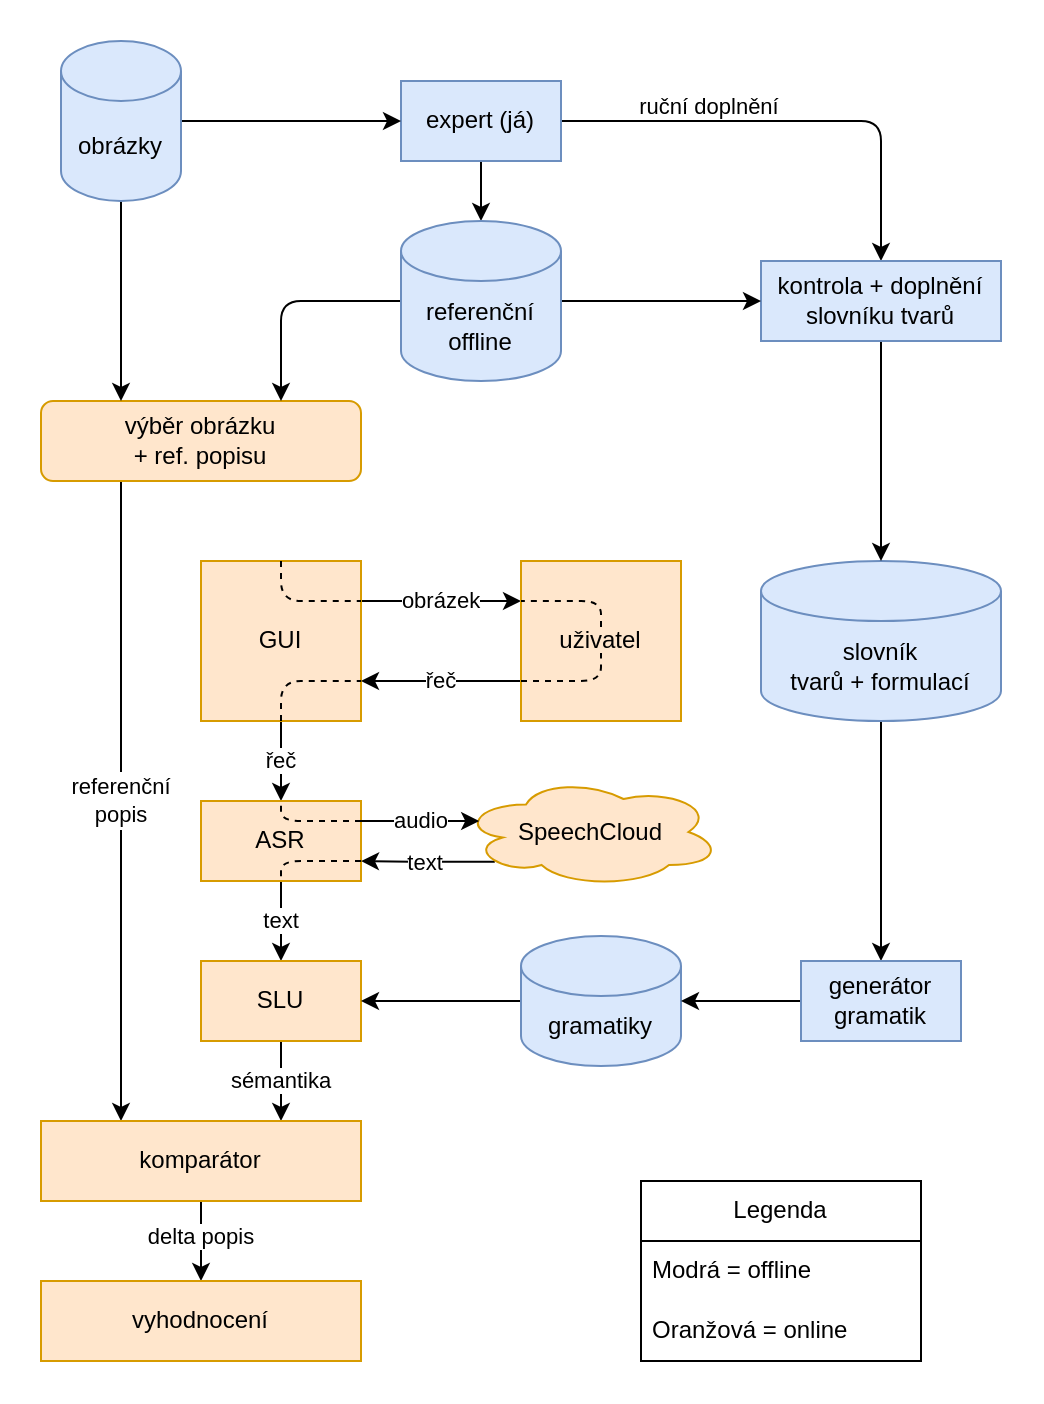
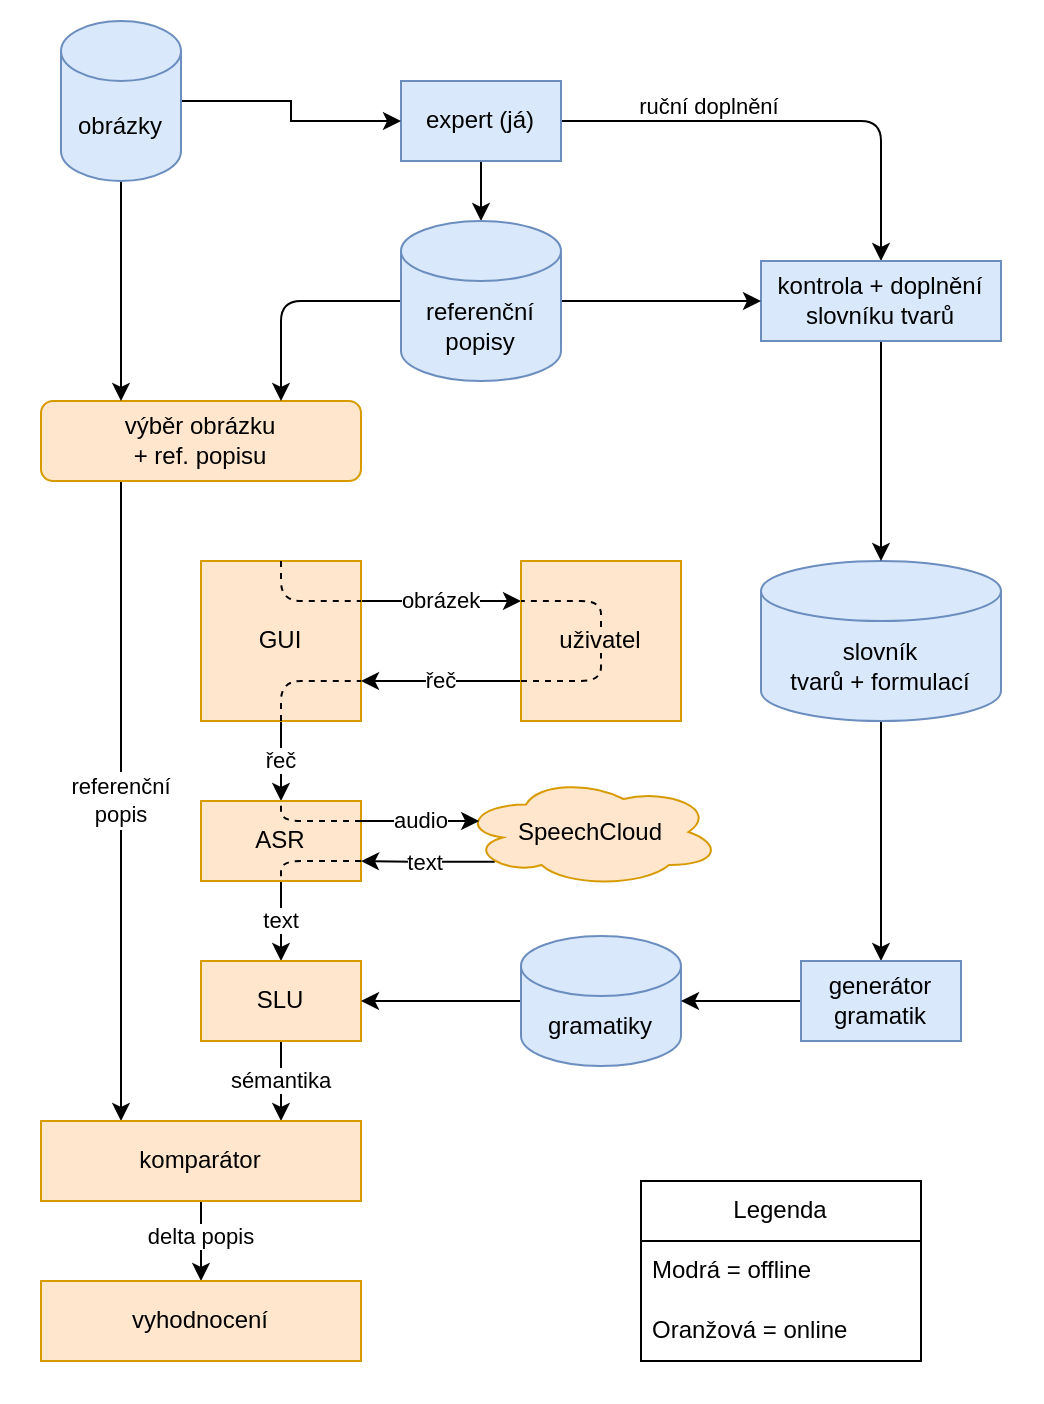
node "obrázky": moved (121, 121) -> (121, 101)
node "referenční offline": label "referenční offline" -> "referenční popisy"
